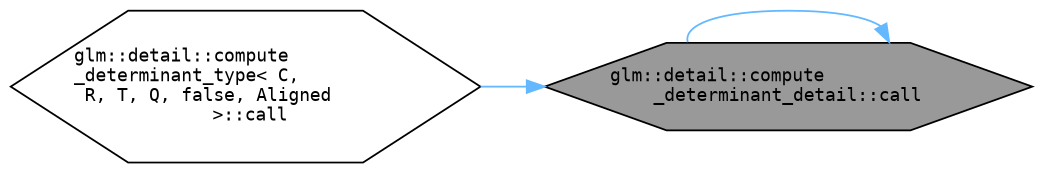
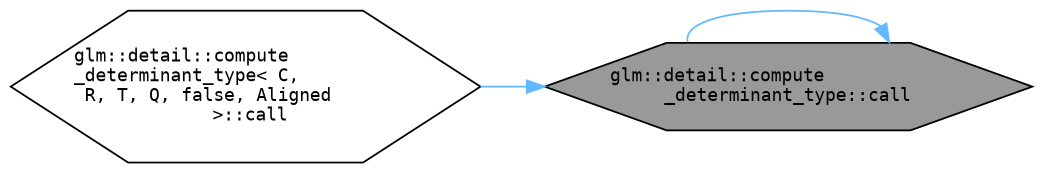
node "glm::detail::compute _determinant_detail::call": label "glm::detail::compute _determinant_detail::call" -> "glm::detail::compute _determinant_type::call"
